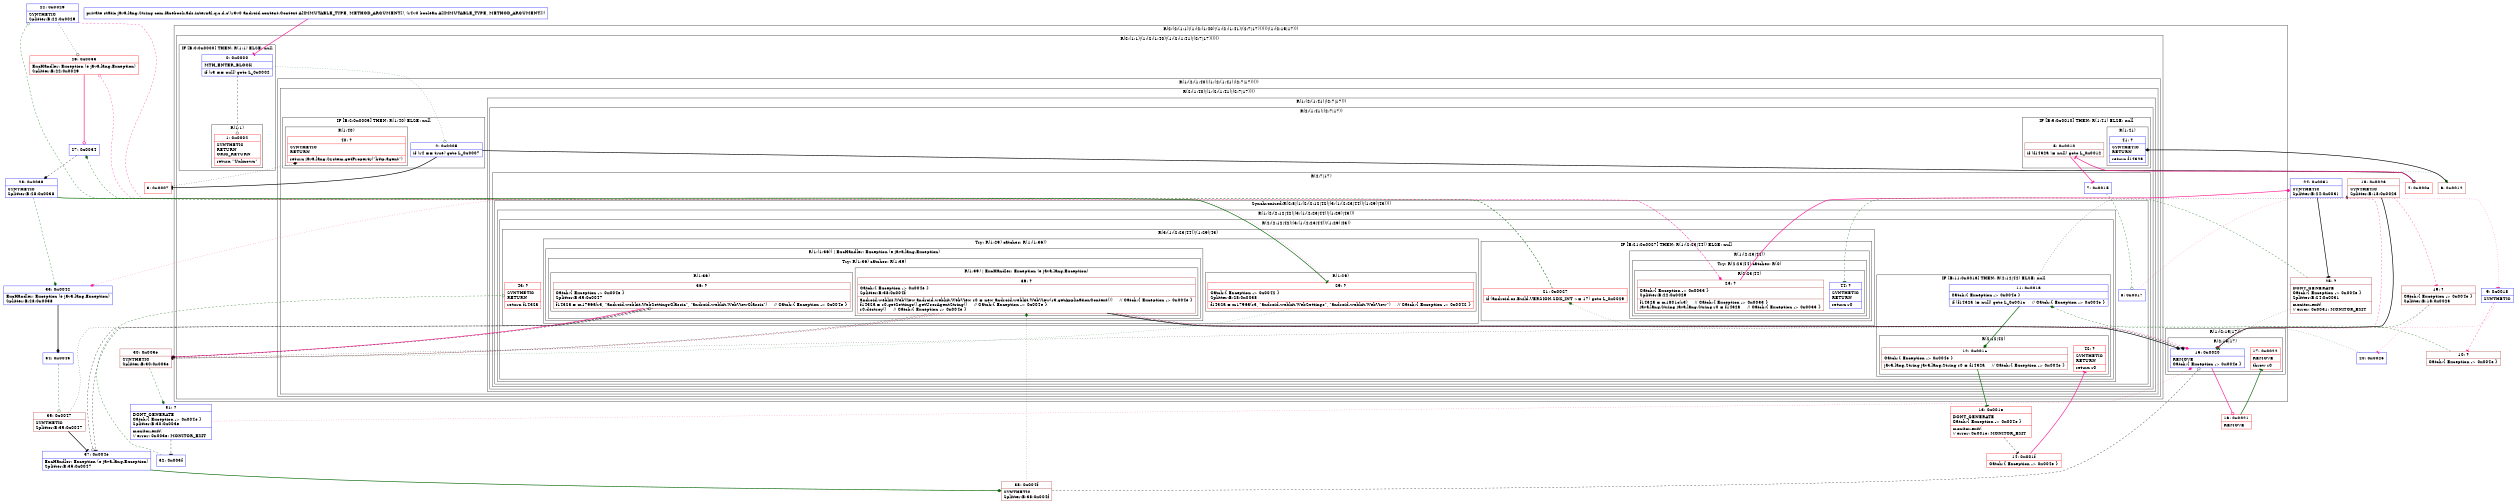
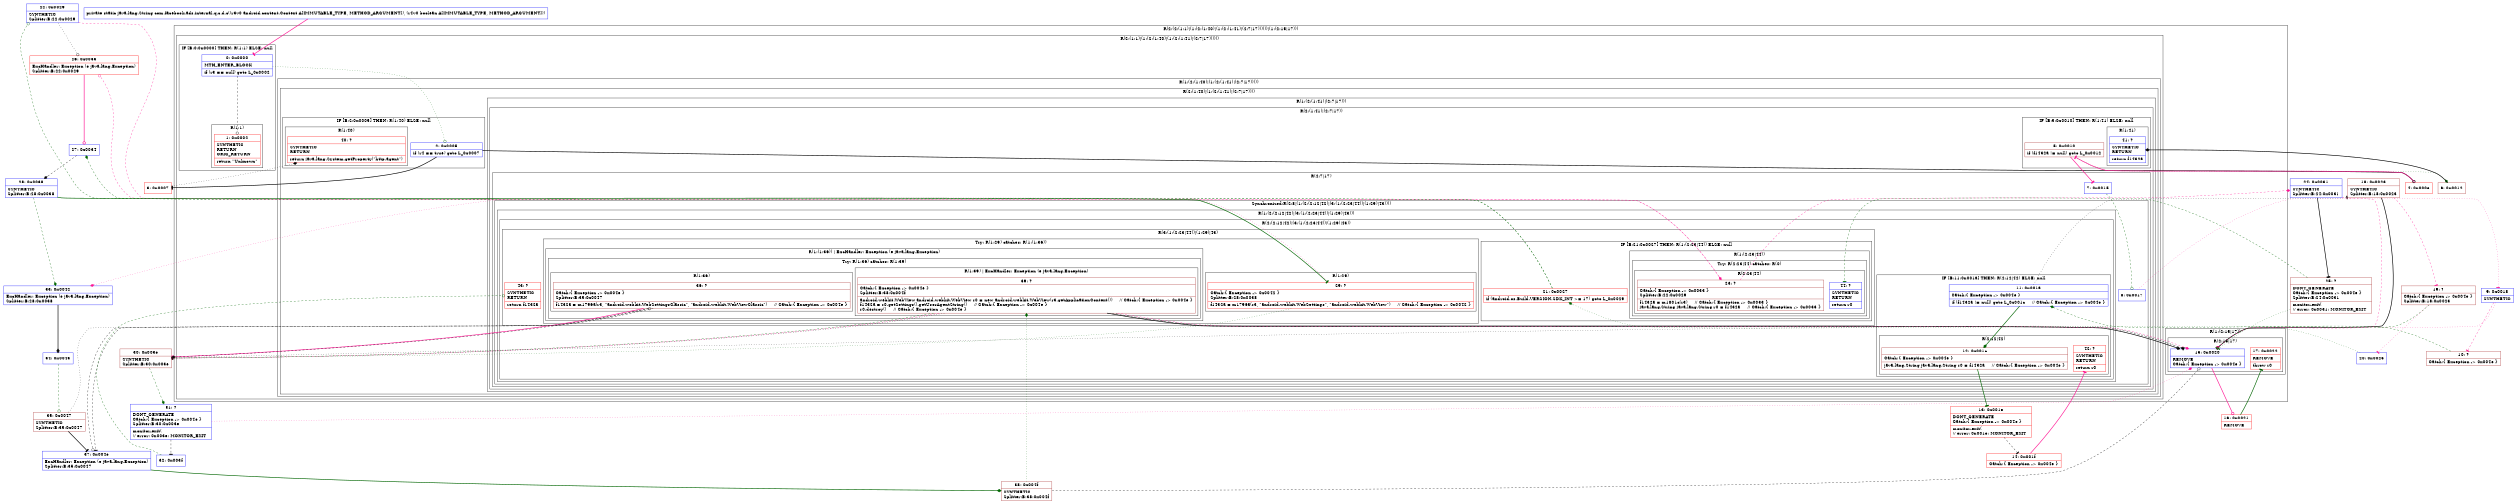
edge "23: ?" -> "24: 0x0031": style bold -> dashed
